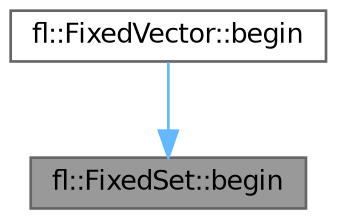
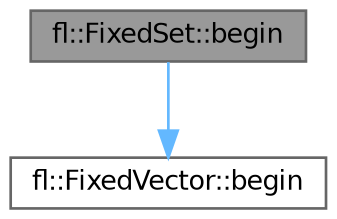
edge "fl::FixedVector::begin" -> "fl::FixedSet::begin": reversed
